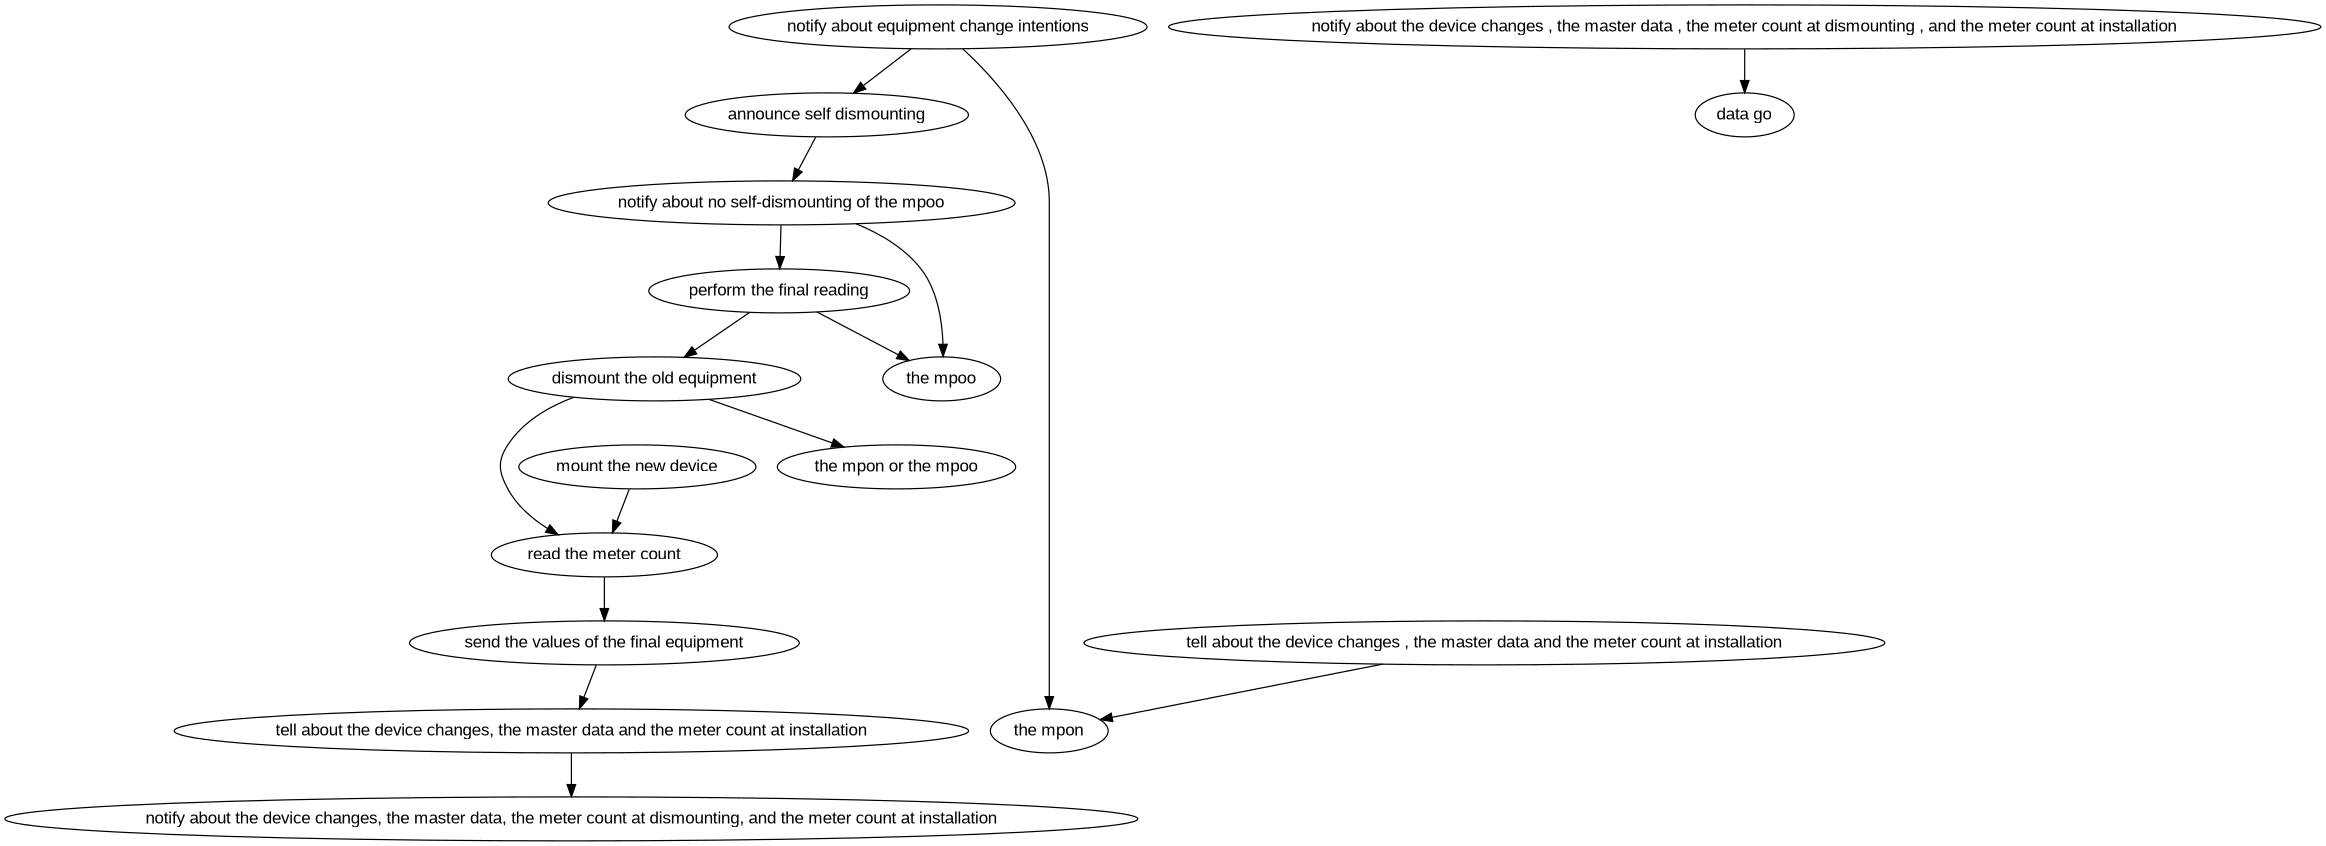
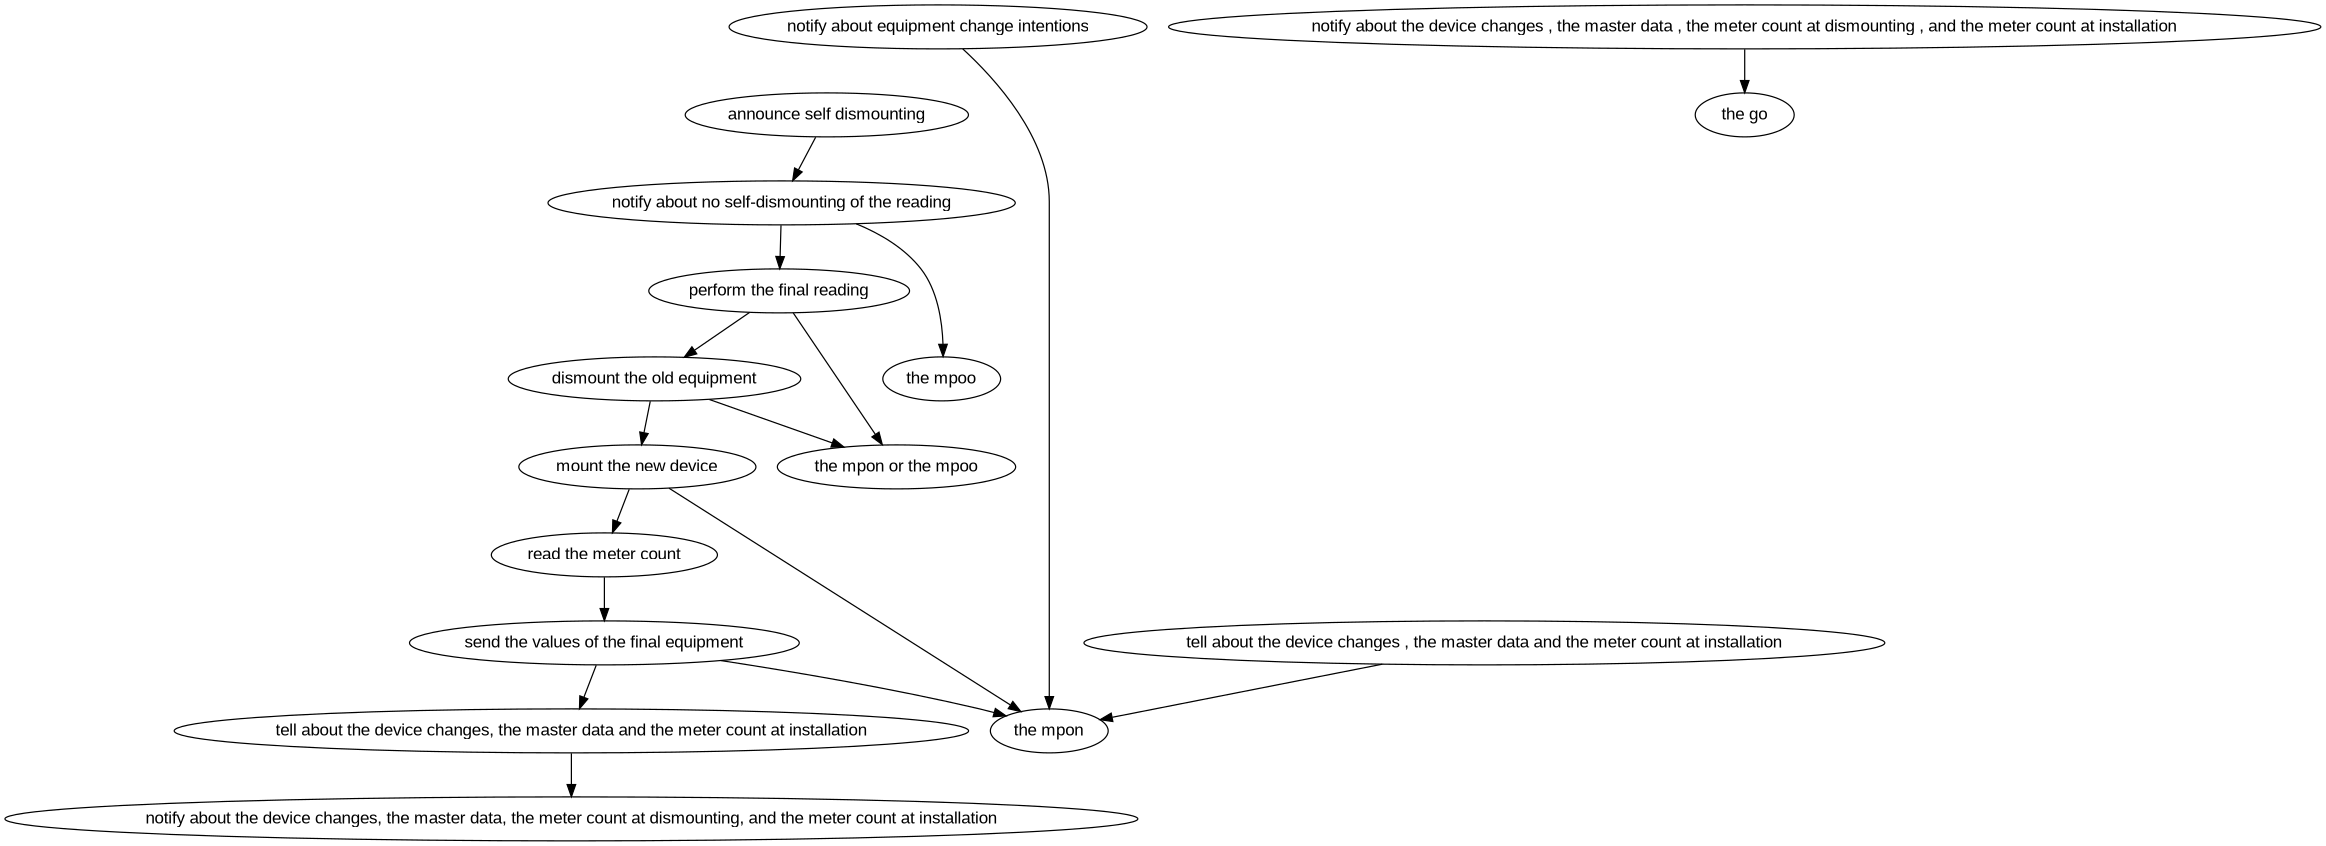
edge "notify about equipment change intentions" -> "announce self dismounting": removed
node "data go": label "data go" -> "the go"
node "notify about no self-dismounting of the mpoo": label "notify about no self-dismounting of the mpoo" -> "notify about no self-dismounting of the reading"
edge "perform the final reading" -> "the mpoo": now "perform the final reading" -> "the mpon or the mpoo"
edge "dismount the old equipment" -> "read the meter count": now "dismount the old equipment" -> "mount the new device"
edge "mount the new device" -> "the mpon": added
edge "send the values of the final equipment" -> "the mpon": added
